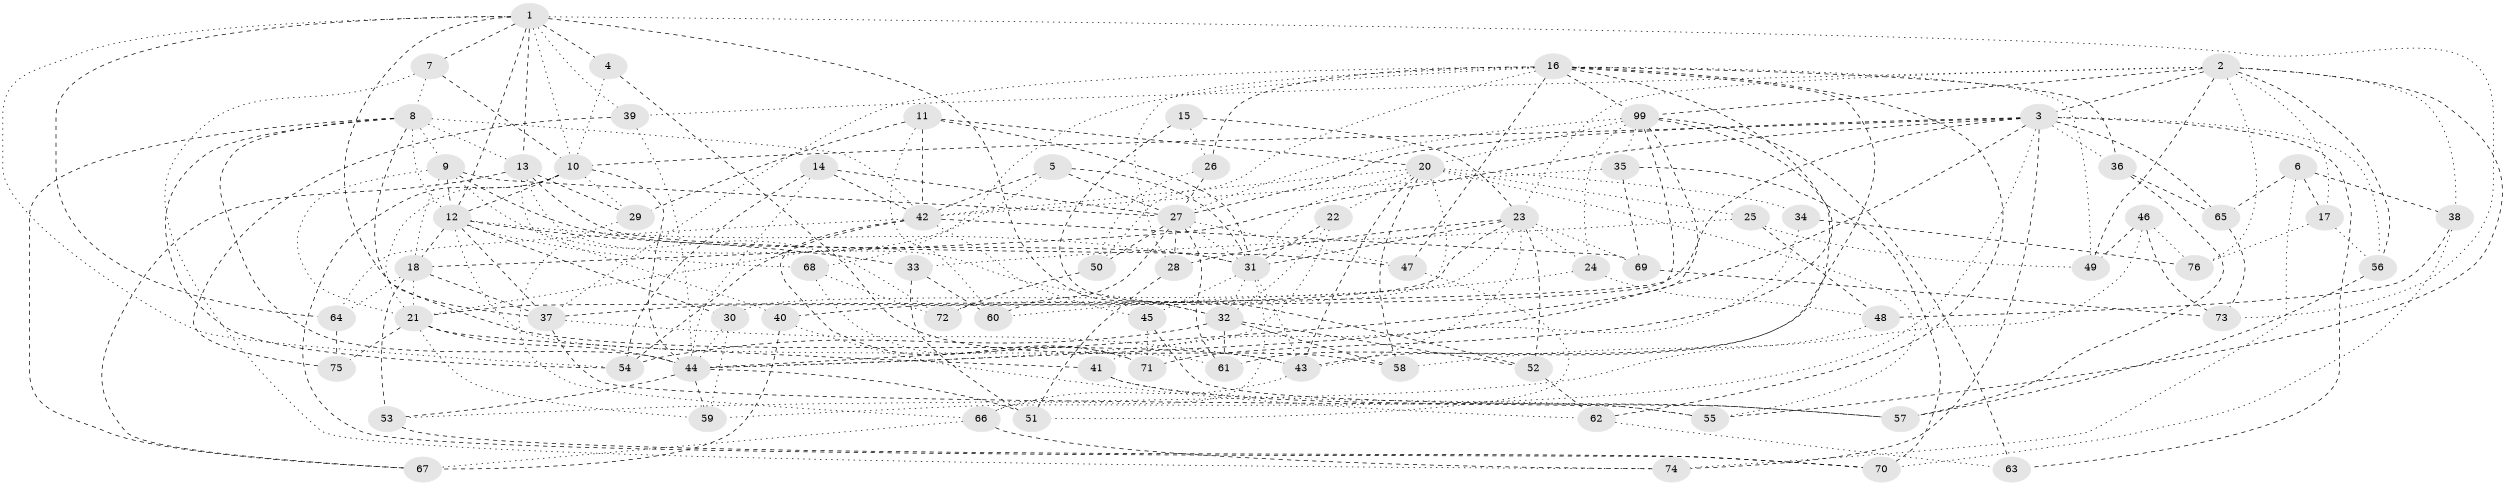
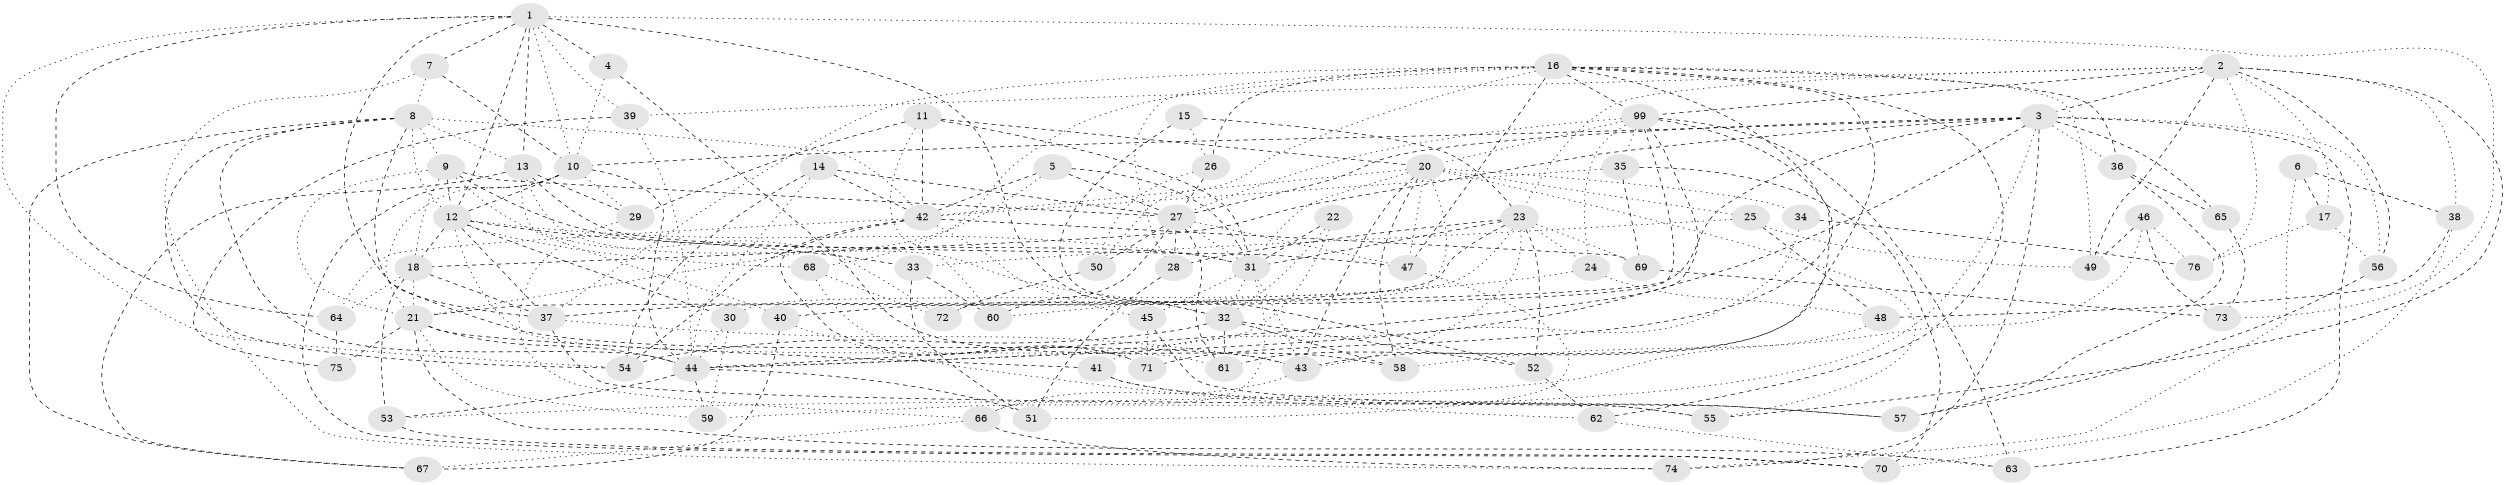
edge "6" -- "65": removed
edge "20" -- "22": now "20" -- "47"
edge "21" -- "63": added
